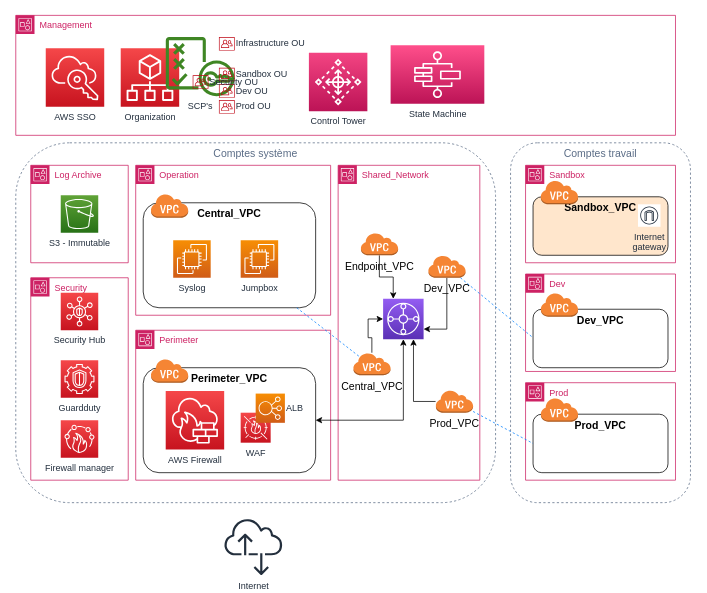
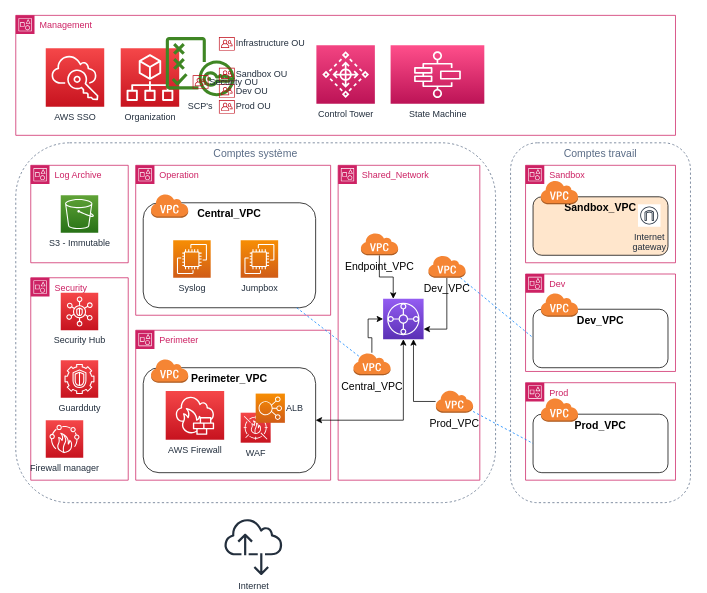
node "Control Tower": moved (338, 82) -> (345, 75)
node "AWS Firewall": size 59x59 -> 59x49
node "Firewall manager": moved (79, 439) -> (64, 439)
